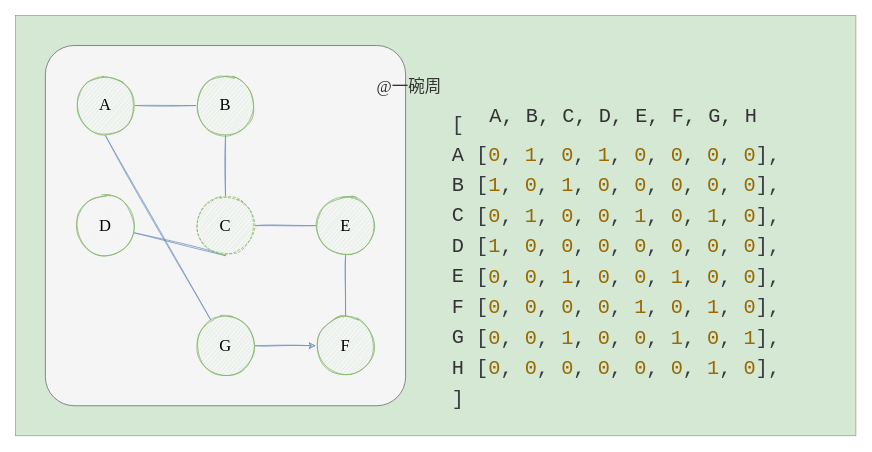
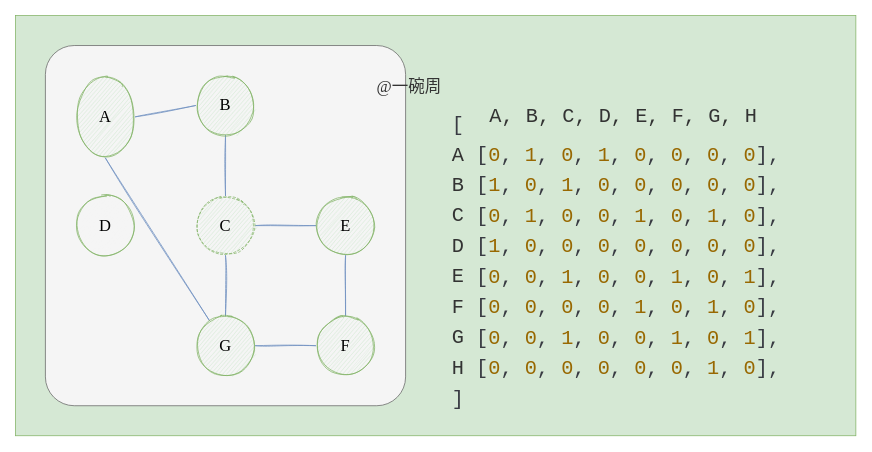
node "A": size 60x60 -> 60x83
node "[ [0, 1, 0, 1, 0, 0, 0, 0], [1, 0, 1, 0, 0, 0, 0, 0], [0, 1, 0, 0, 1, 0, 1, 0], [1, 0, 0, 0, 0, 0, 0, 0], [0, 0, 1, 0, 0, 1, 0, 0], [0, 0, 0, 0, 1, 0, 1, 0], [0, 0, 1, 0, 0, 1, 0, 1], [0, 0, 0, 0, 0, 0, 1, 0], ]": label "[ [0, 1, 0, 1, 0, 0, 0, 0], [1, 0, 1, 0, 0, 0, 0, 0], [0, 1, 0, 0, 1, 0, 1, 0], [1, 0, 0, 0, 0, 0, 0, 0], [0, 0, 1, 0, 0, 1, 0, 0], [0, 0, 0, 0, 1, 0, 1, 0], [0, 0, 1, 0, 0, 1, 0, 1], [0, 0, 0, 0, 0, 0, 1, 0], ]" -> "[ [0, 1, 0, 1, 0, 0, 0, 0], [1, 0, 1, 0, 0, 0, 0, 0], [0, 1, 0, 0, 1, 0, 1, 0], [1, 0, 0, 0, 0, 0, 0, 0], [0, 0, 1, 0, 0, 1, 0, 1], [0, 0, 0, 0, 1, 0, 1, 0], [0, 0, 1, 0, 0, 1, 0, 1], [0, 0, 0, 0, 0, 0, 1, 0], ]"
edge "D" -- "C": now "G" -- "C"
edge "G" -> "F": arrowhead classic -> none
